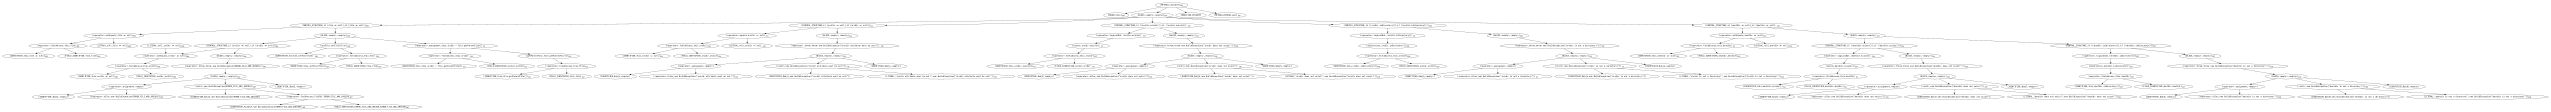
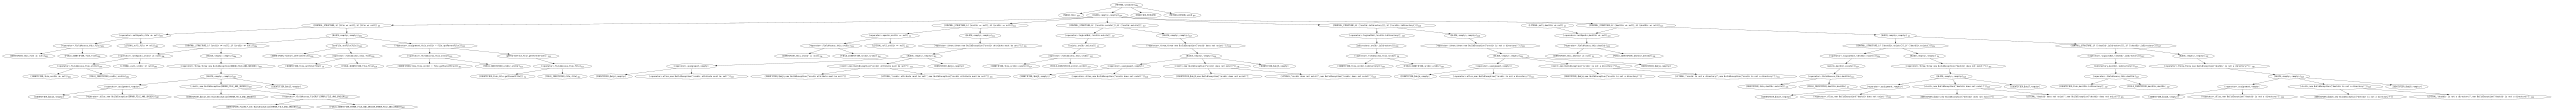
edge "(<operator>.notEquals,destDir != null)" -> "(LITERAL,null,destDir != null)": reversed
edge "(LITERAL,null,srcDir != null)" -> "(<operator>.notEquals,srcDir != null)": reversed
